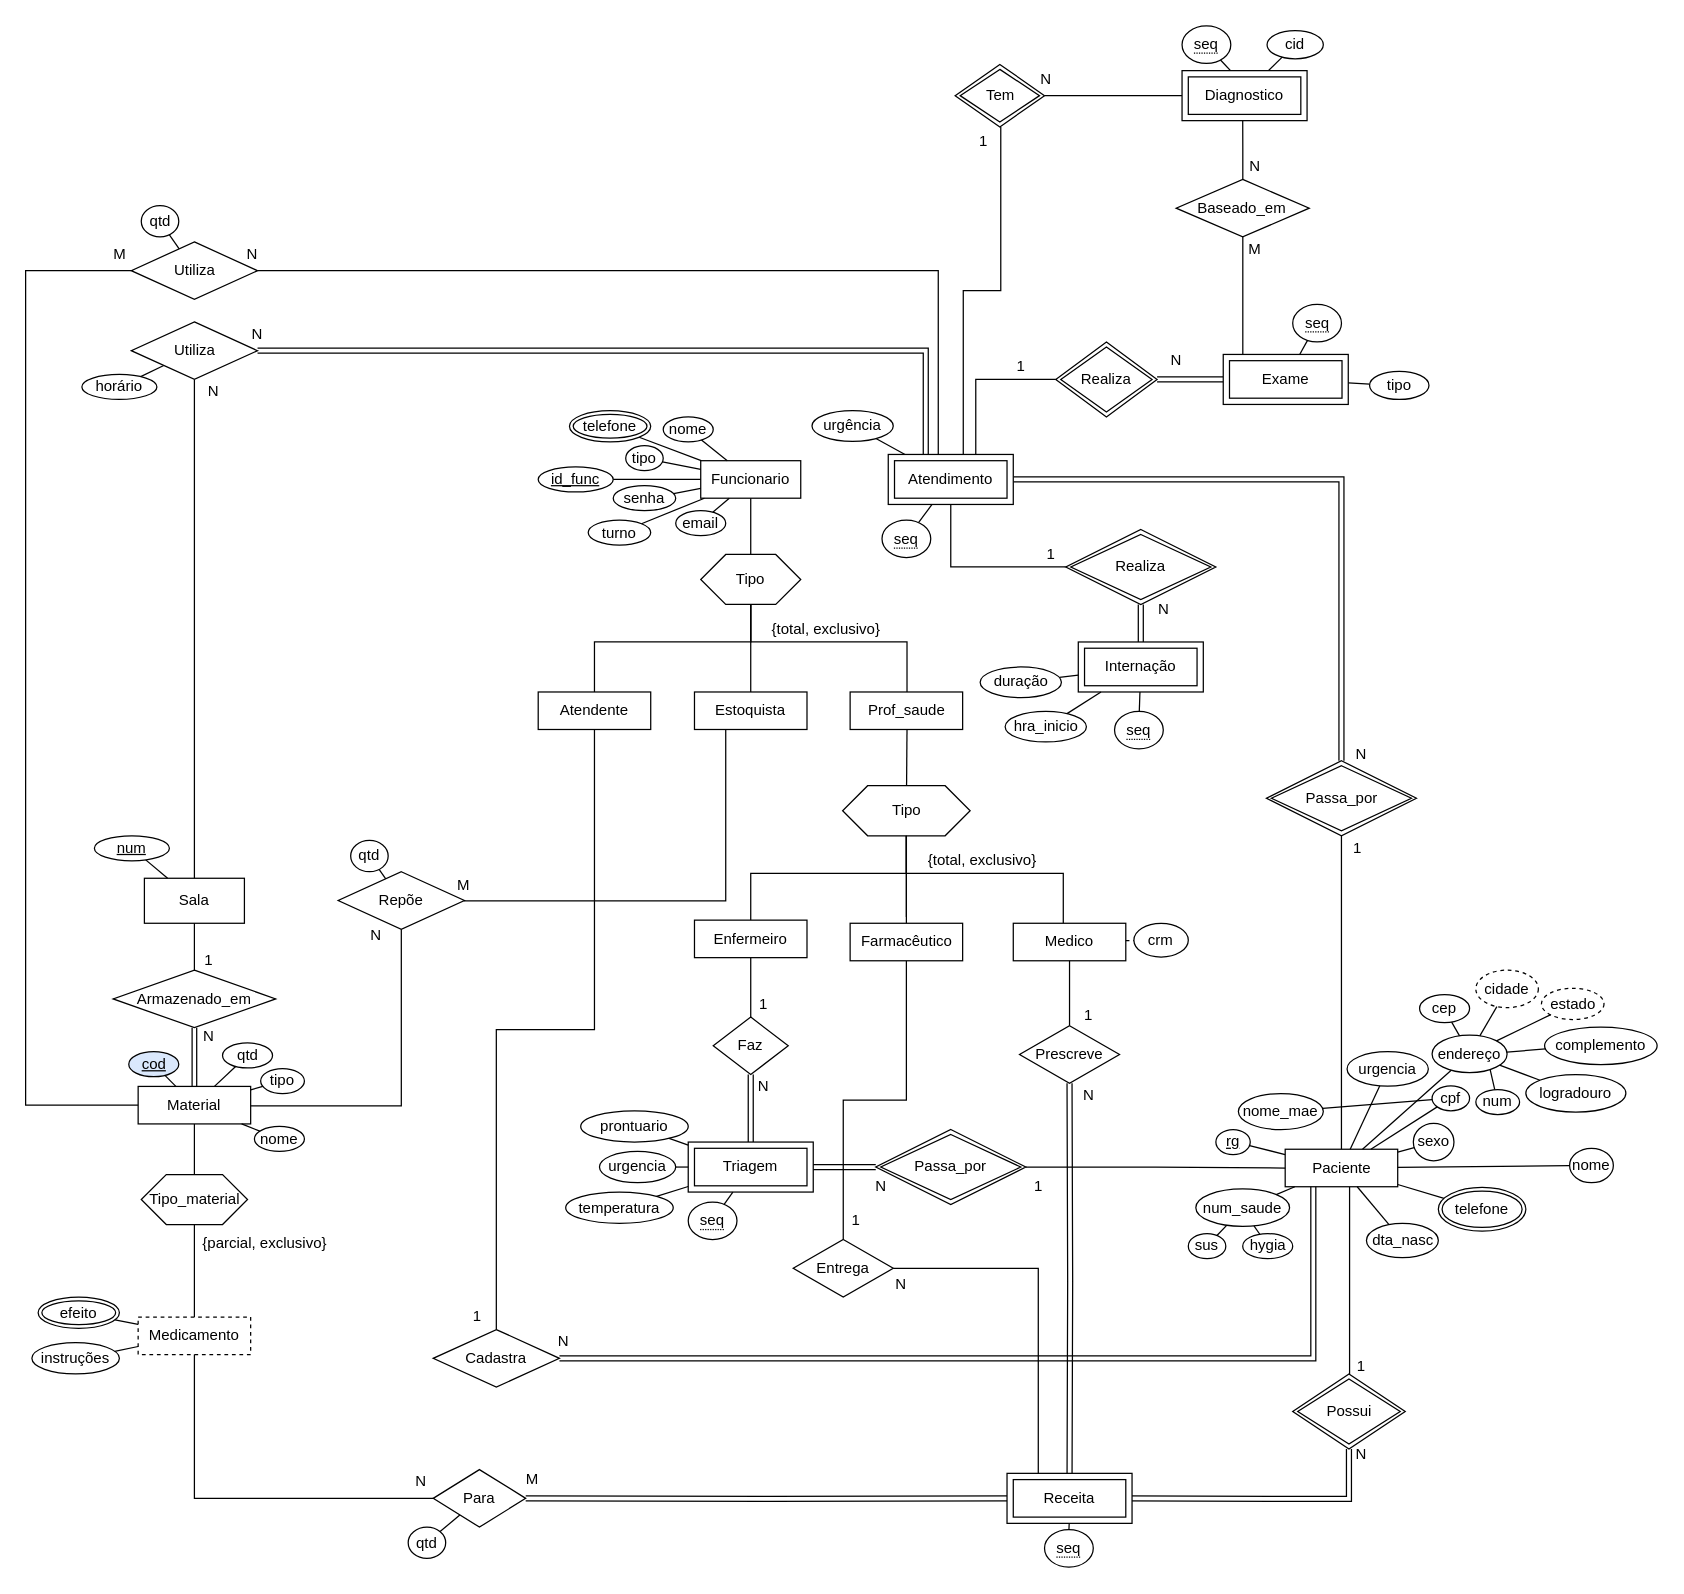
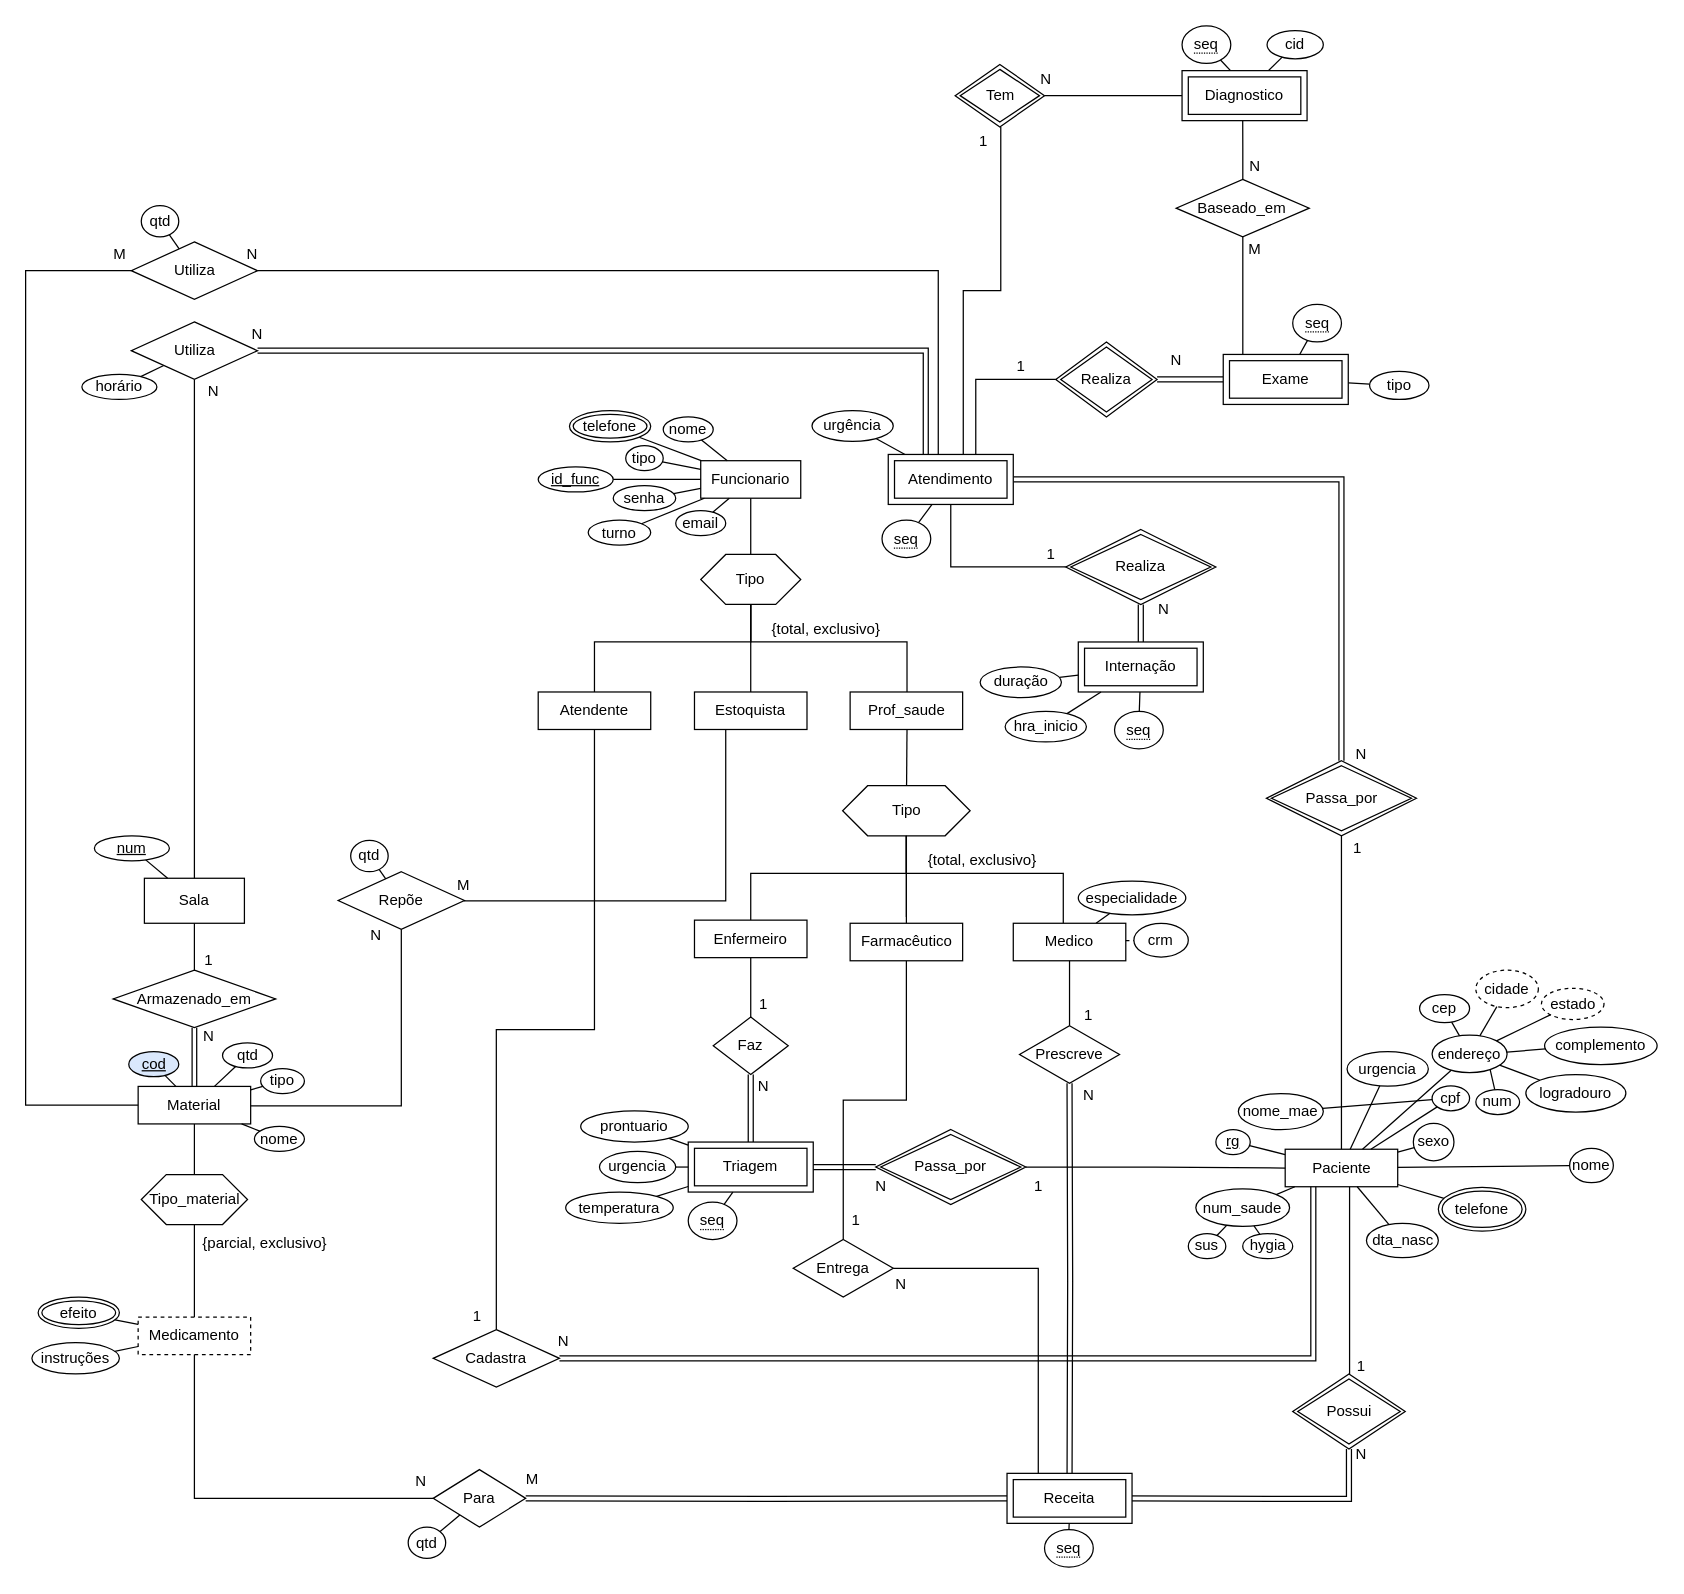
node "especialidade": added
edge "especialidade" -- "Medico": added
